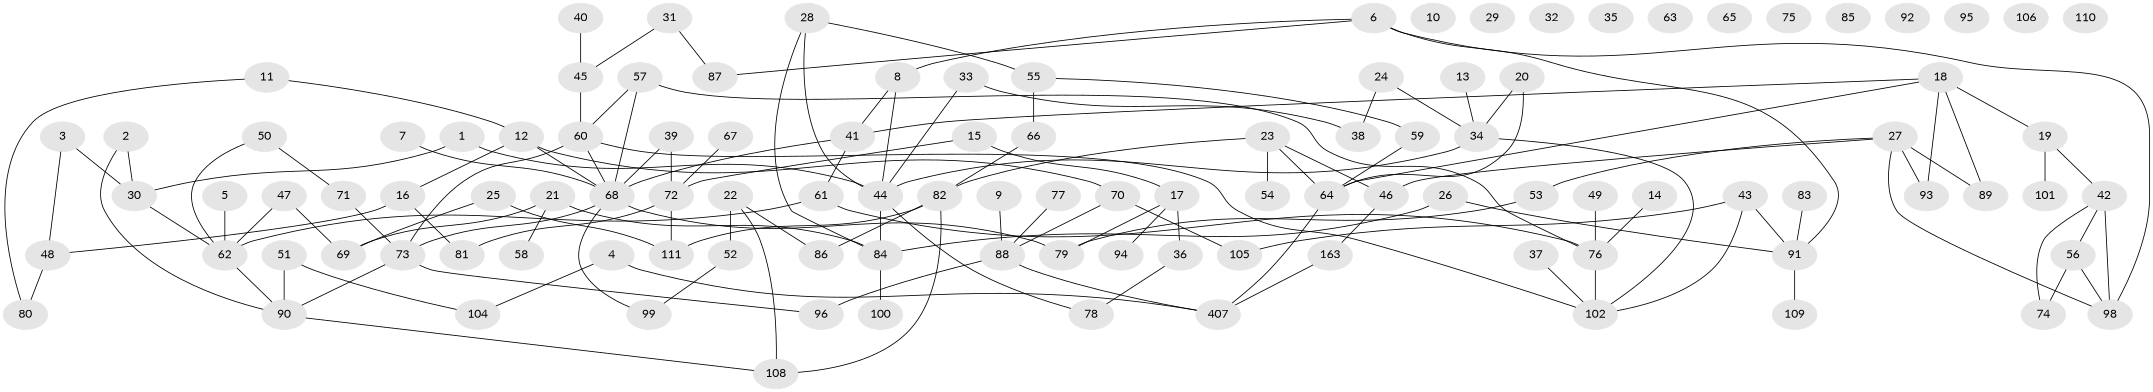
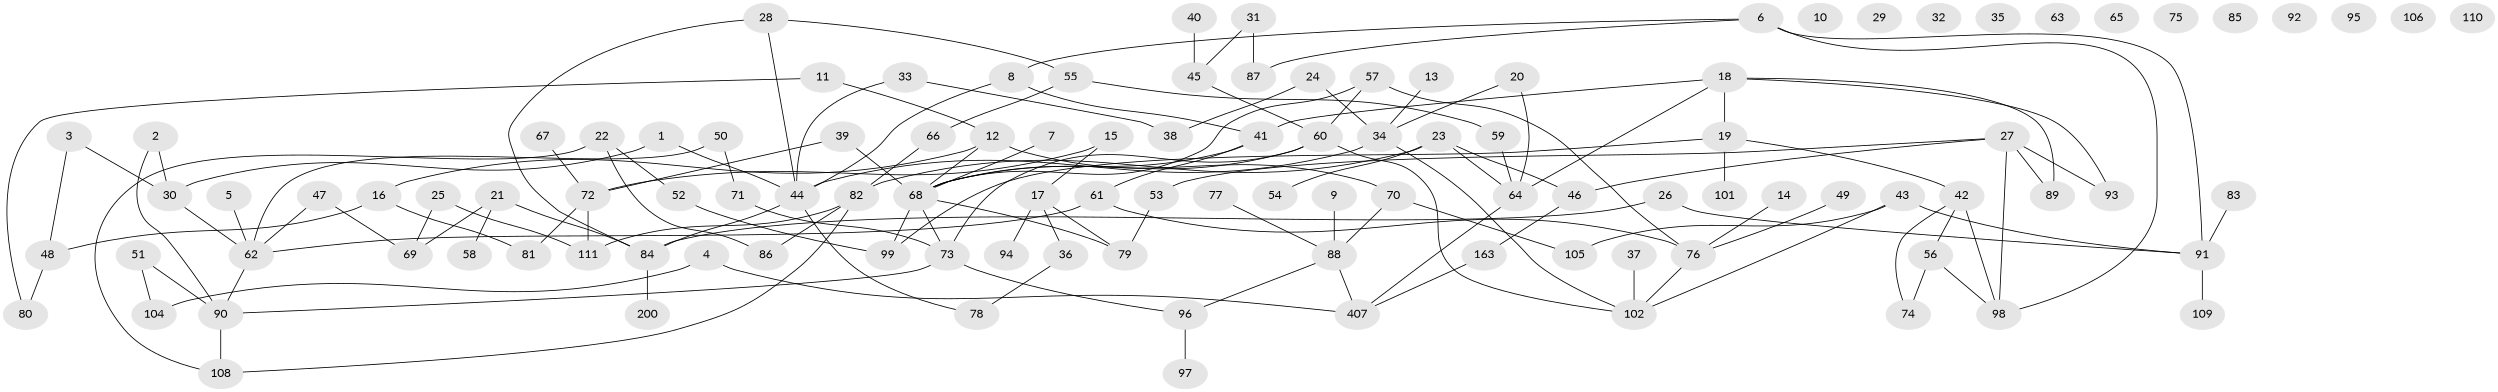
edge "19" -- "99": added
node "100": label "100" -> "200"
node "97": added
